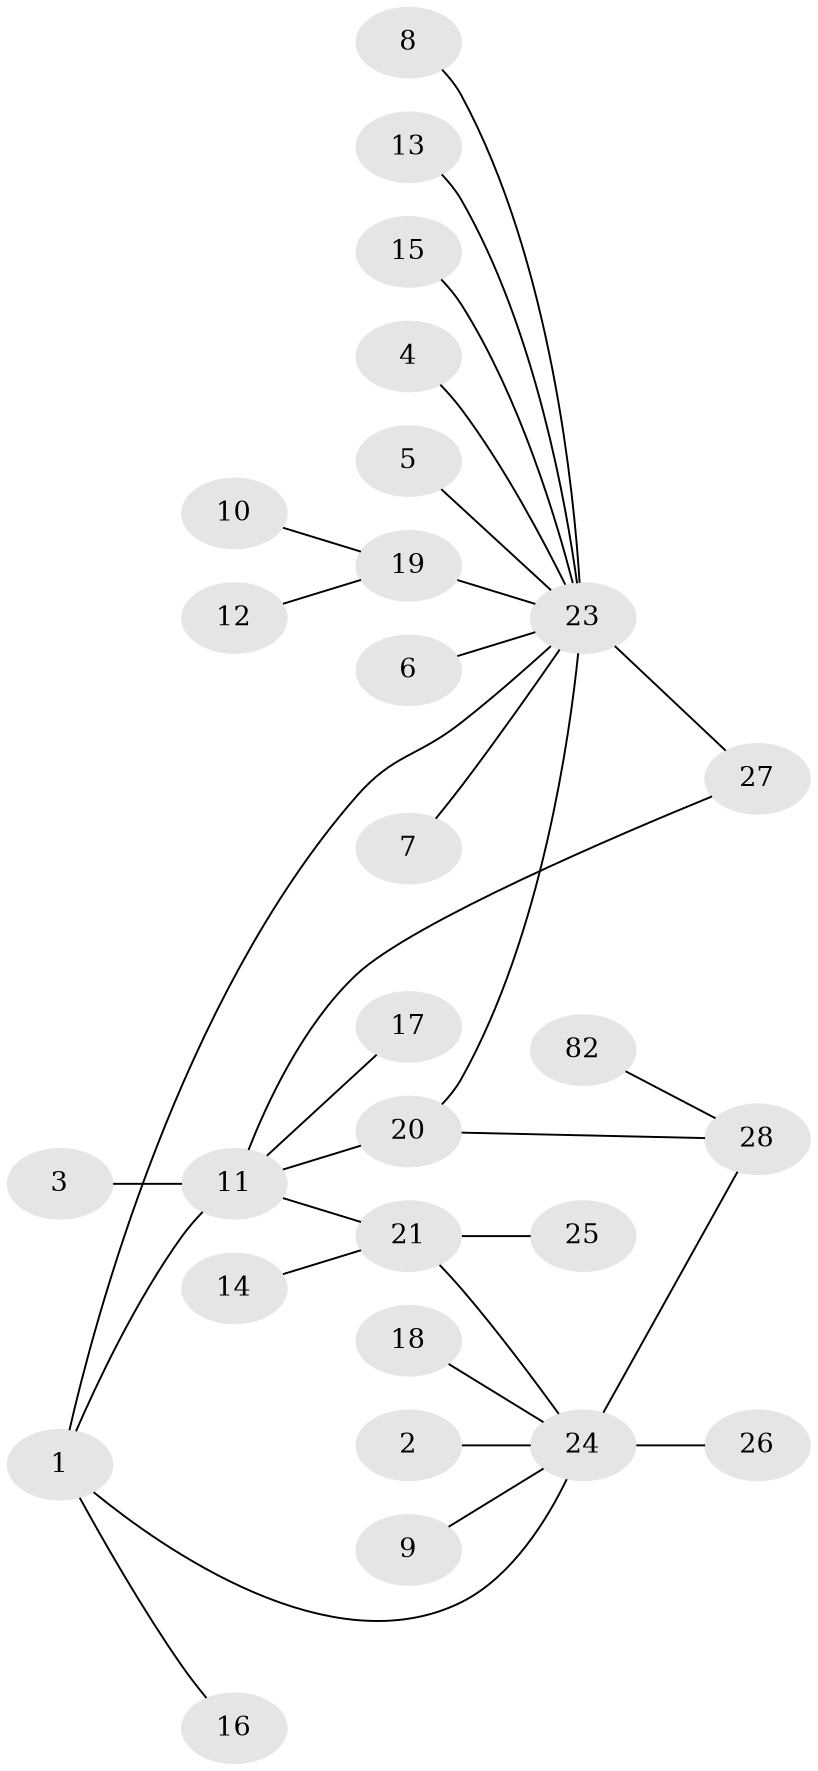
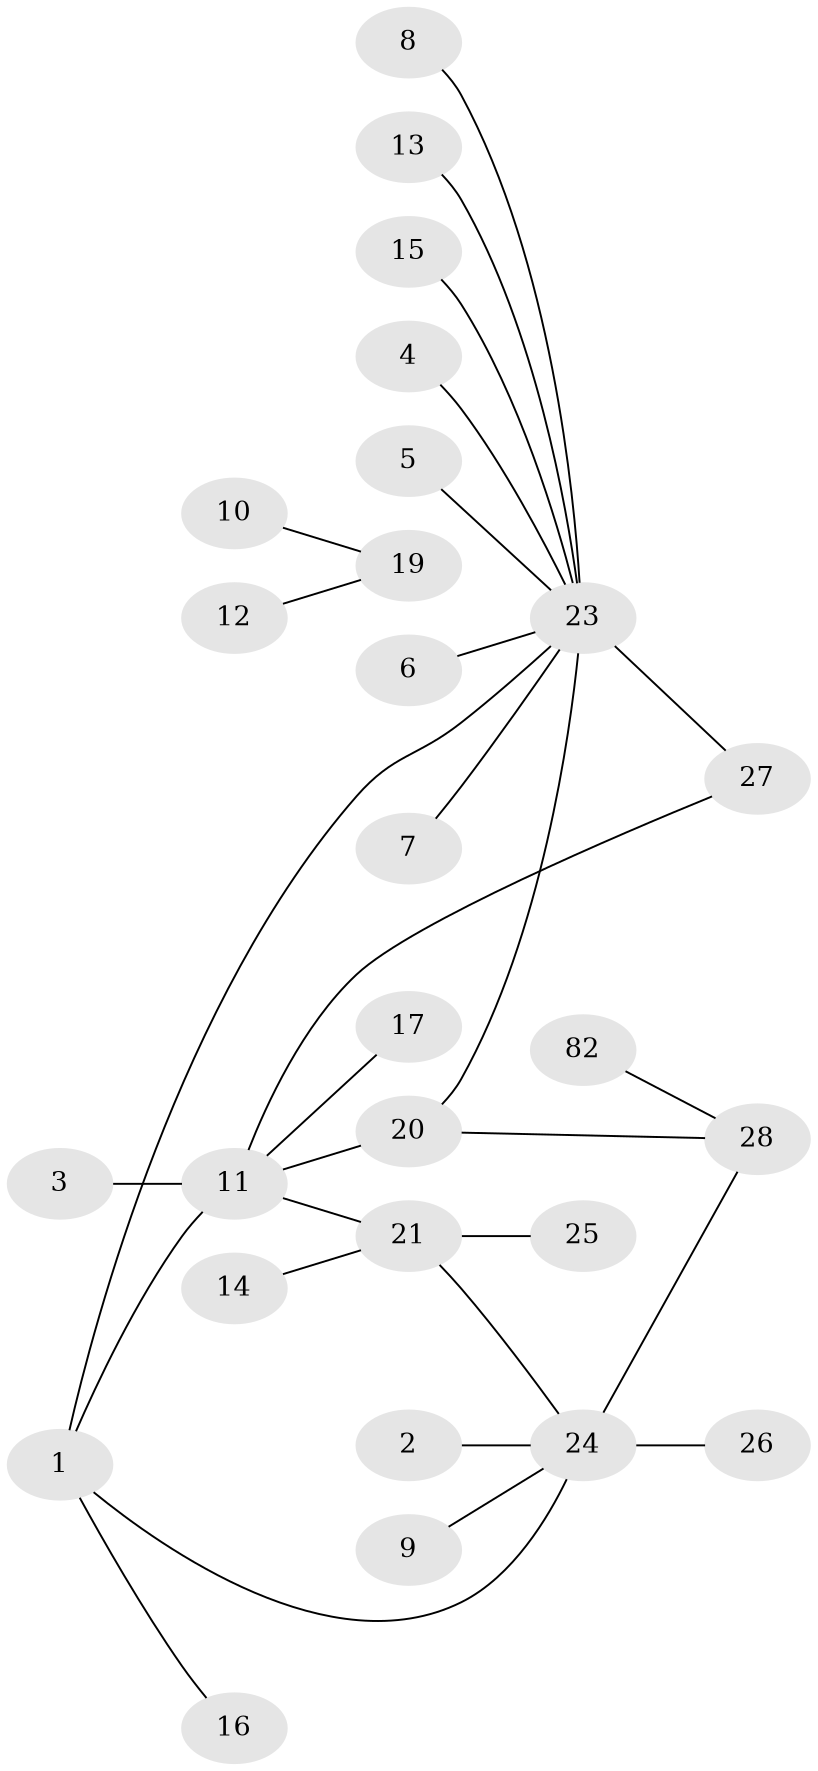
edge "19" -- "23": removed
node "18": removed
